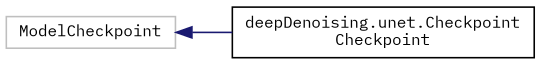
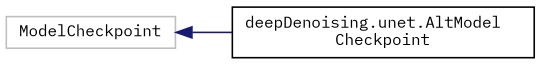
node "deepDenoising.unet.Checkpoint Checkpoint": label "deepDenoising.unet.Checkpoint Checkpoint" -> "deepDenoising.unet.AltModel Checkpoint"
